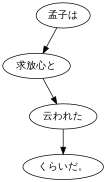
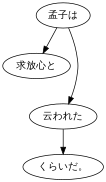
edge "求放心と" -> "云われた": now "孟子は" -> "云われた"
